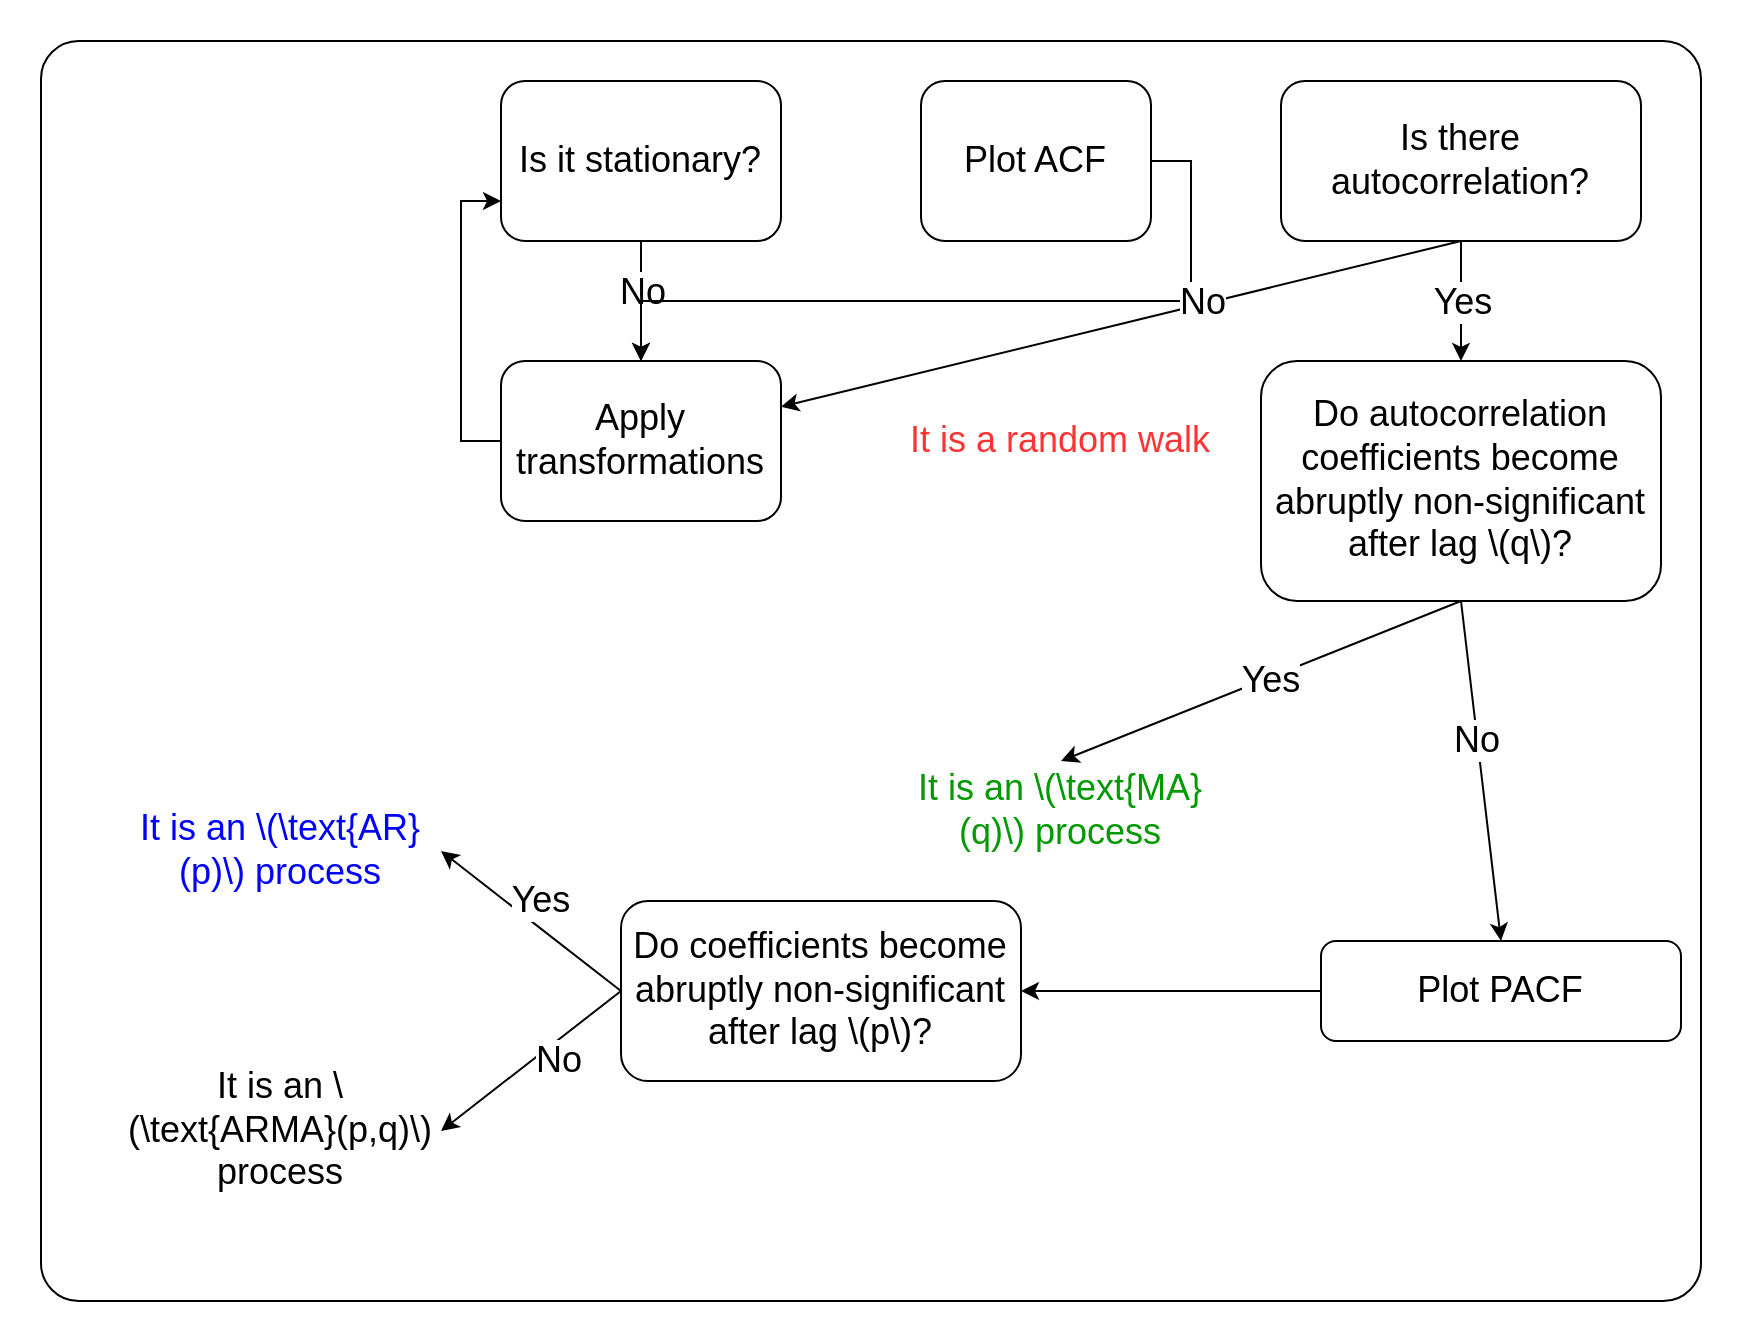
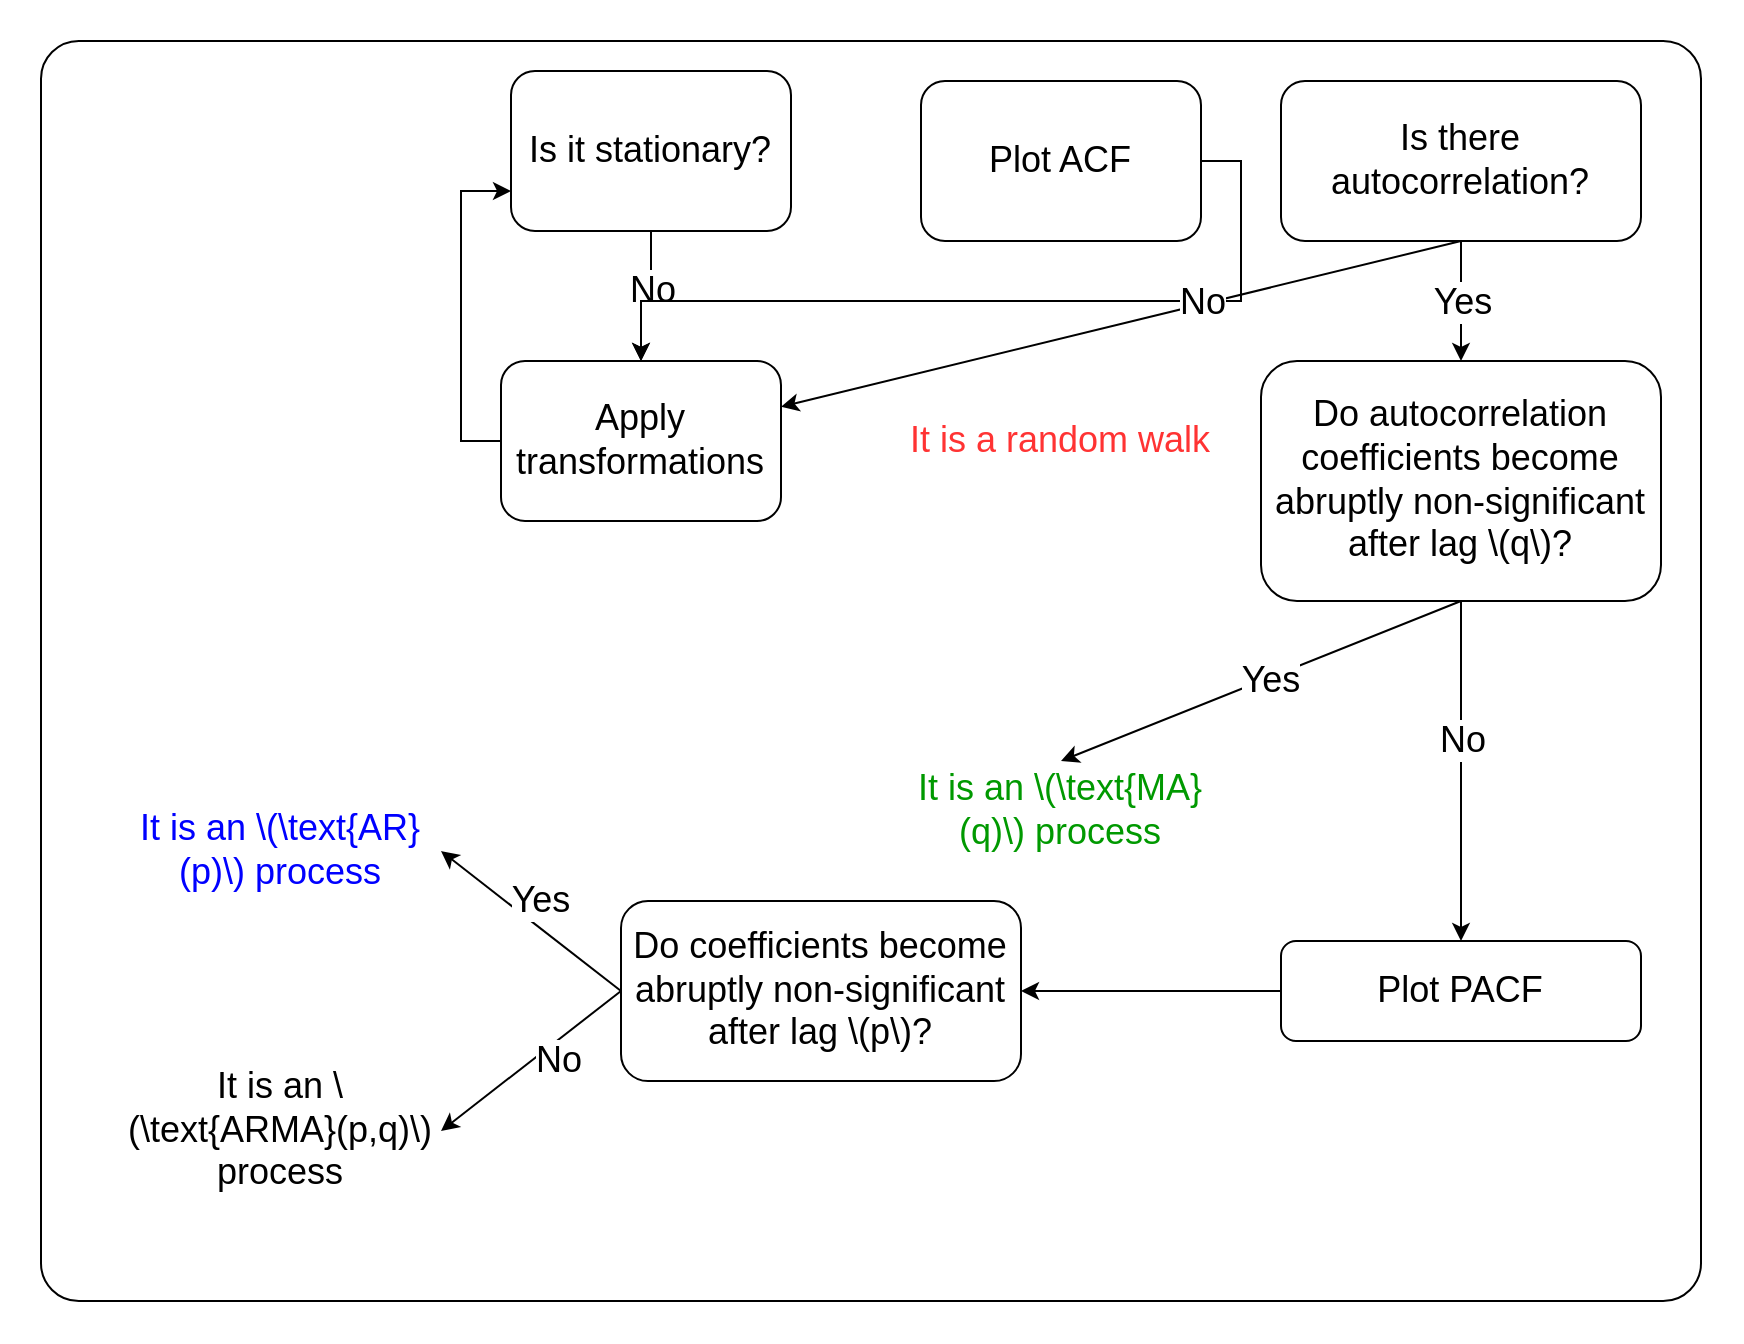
node "Is it stationary?": moved (641, 161) -> (651, 151)
node "Plot ACF": size 230x160 -> 280x160
node "Plot PACF": moved (1501, 991) -> (1461, 991)
